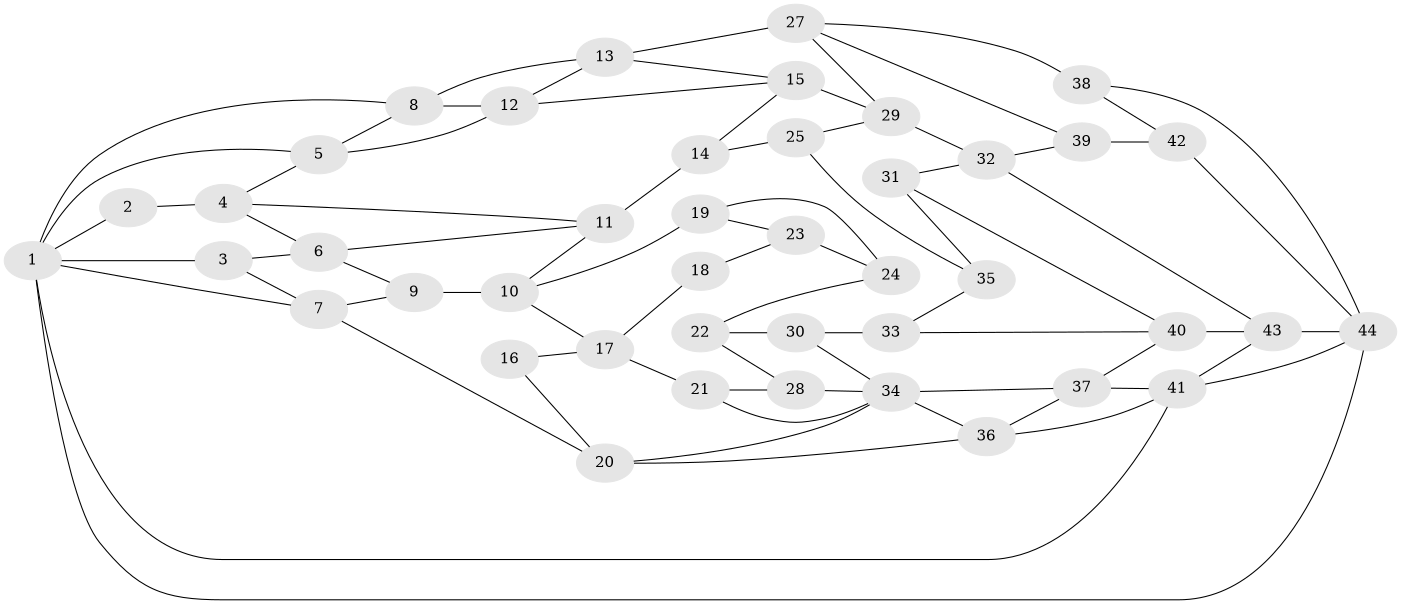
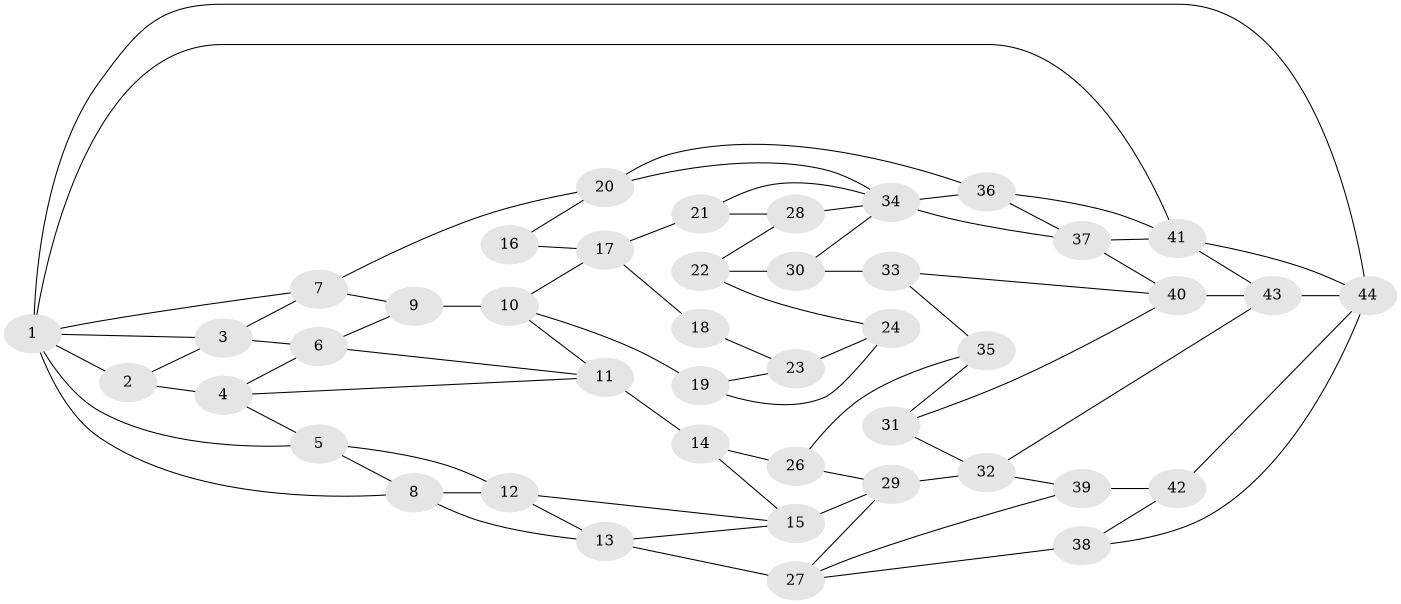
node "25": label "25" -> "26"
edge "3" -- "2": added
